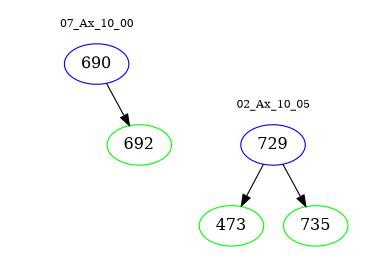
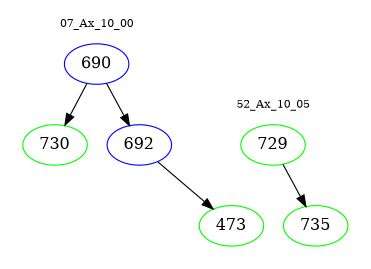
cluster "02_Ax_10_05": label "02_Ax_10_05" -> "52_Ax_10_05"
node "730": added
node "692": color green -> blue
node "729": color blue -> green
edge "729" -> "473": now "692" -> "473"
